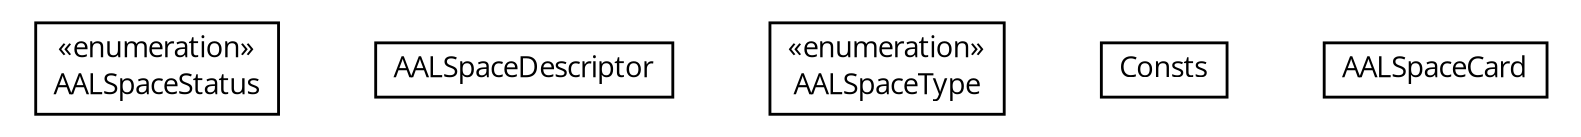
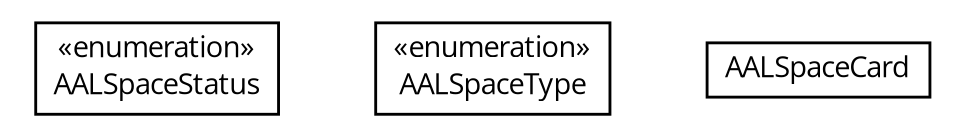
node "AALSpaceDescriptor": removed
node "Consts": removed
